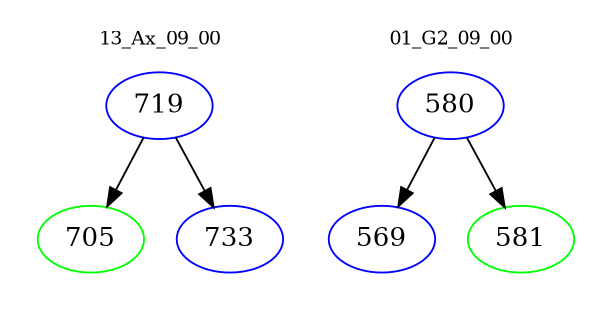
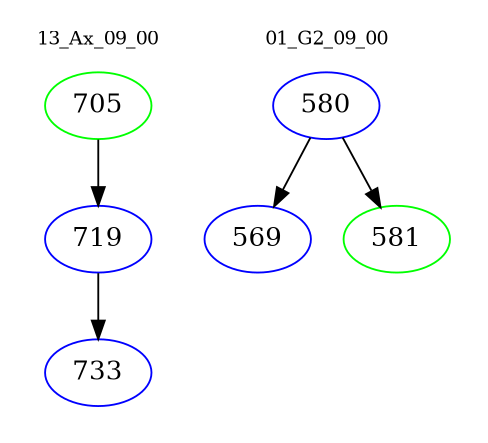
edge "719" -> "705": reversed
